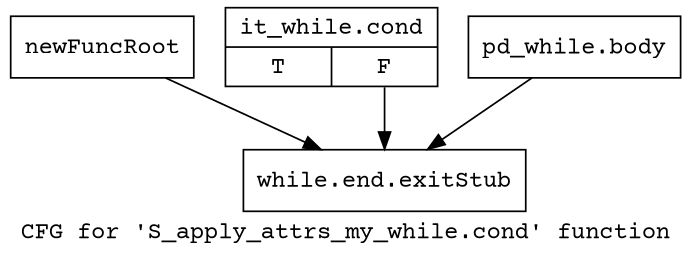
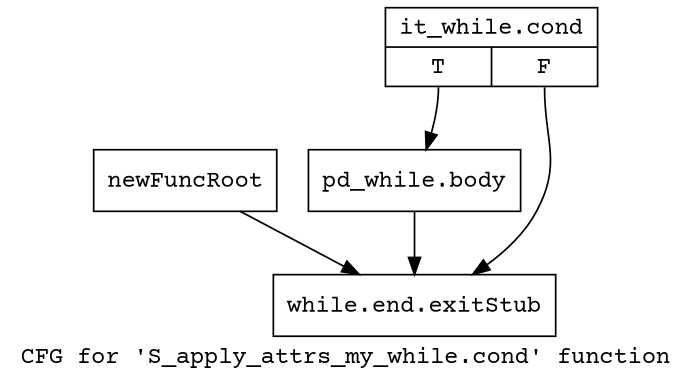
edge "it_while.cond" -> "pd_while.body": added
